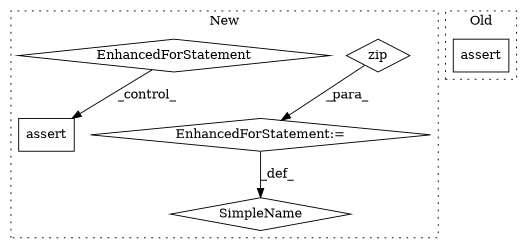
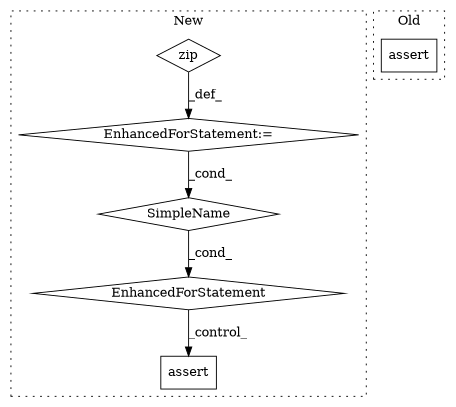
edge "zip" -> "EnhancedForStatement:=": label "_para_" -> "_def_"
edge "EnhancedForStatement:=" -> "SimpleName": label "_def_" -> "_cond_"
edge "SimpleName" -> "EnhancedForStatement": added, label "_cond_"
